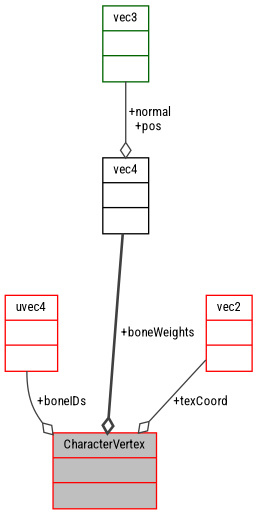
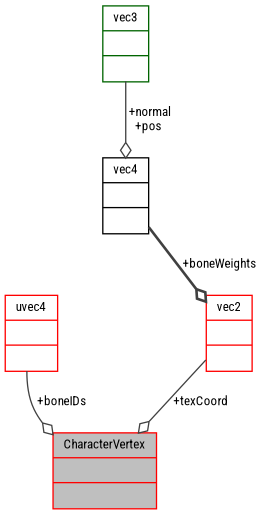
edge "vec4" -> "CharacterVertex": now "vec4" -> "vec2"
